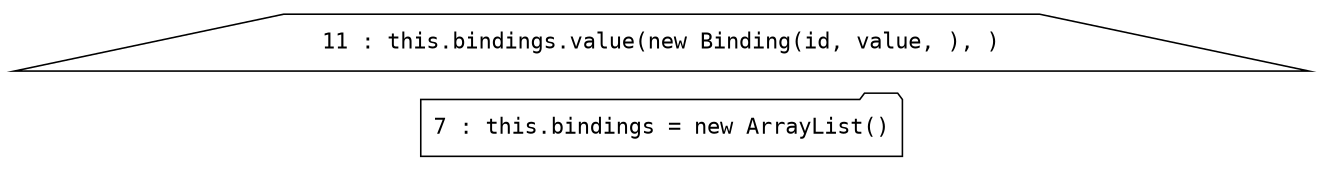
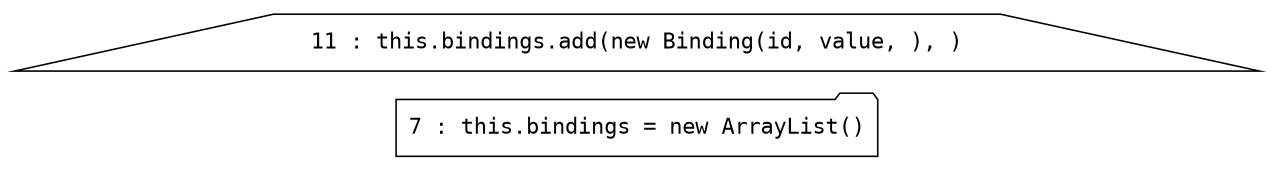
node "11 : this.bindings.value(new Binding(id, value, ), )": label "11 : this.bindings.value(new Binding(id, value, ), )" -> "11 : this.bindings.add(new Binding(id, value, ), )"
